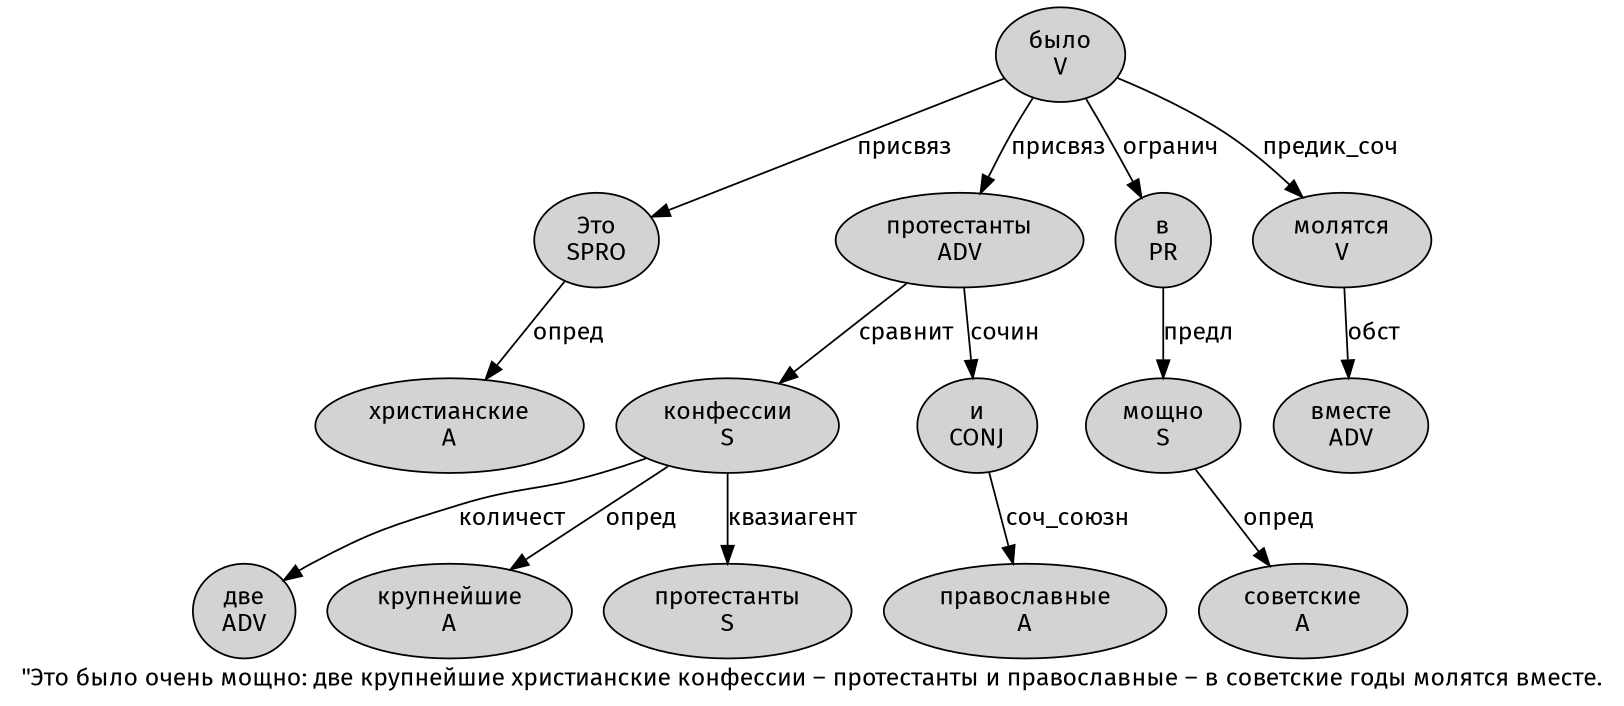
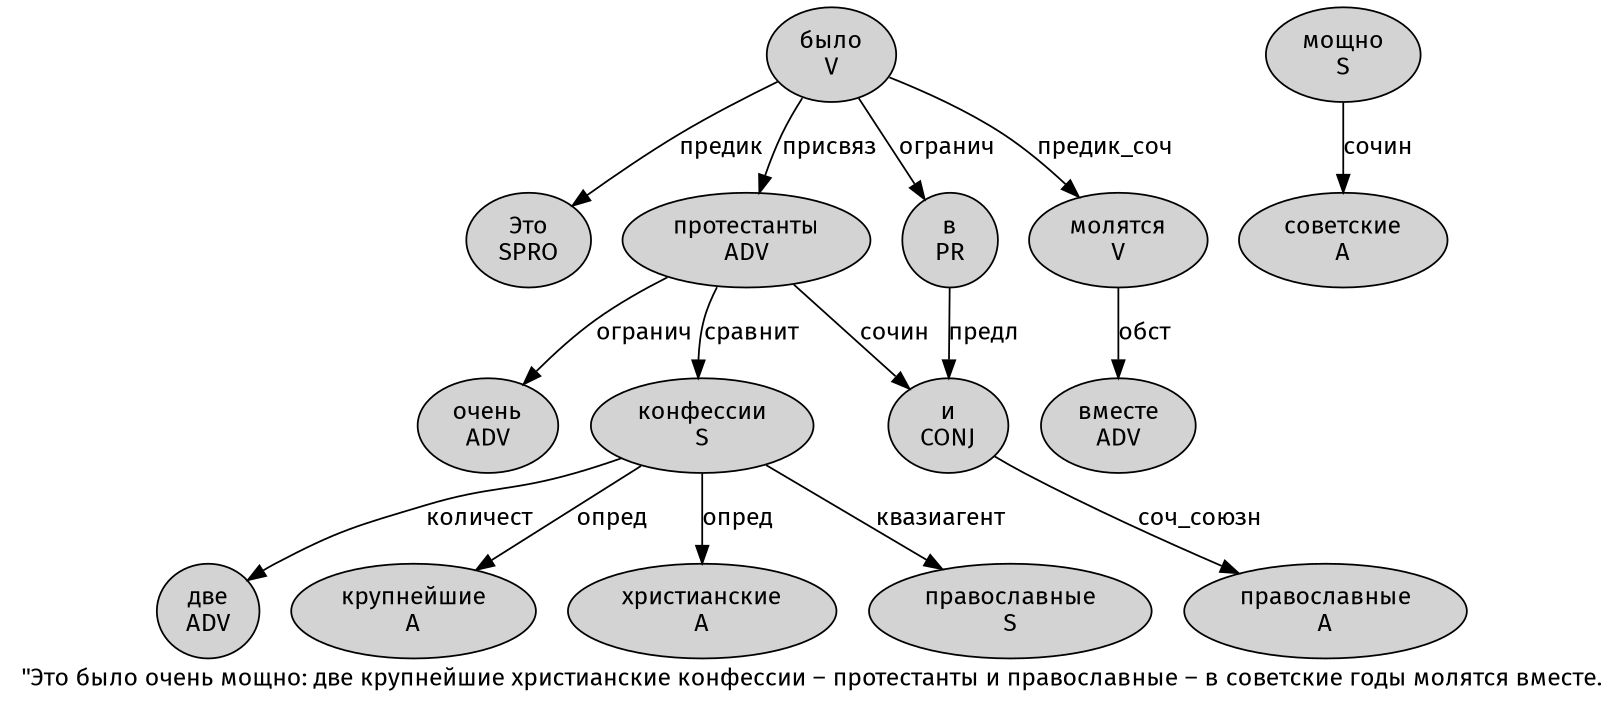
edge "было V" -> "Это SPRO": label "присвяз" -> "предик"
edge "Это SPRO" -> "христианские A": now "конфессии S" -> "христианские A"
edge "в PR" -> "мощно S": now "в PR" -> "и CONJ"
node "очень ADV": added
edge "мощно S" -> "советские A": label "опред" -> "сочин"
node "протестанты S": label "протестанты S" -> "православные S"
